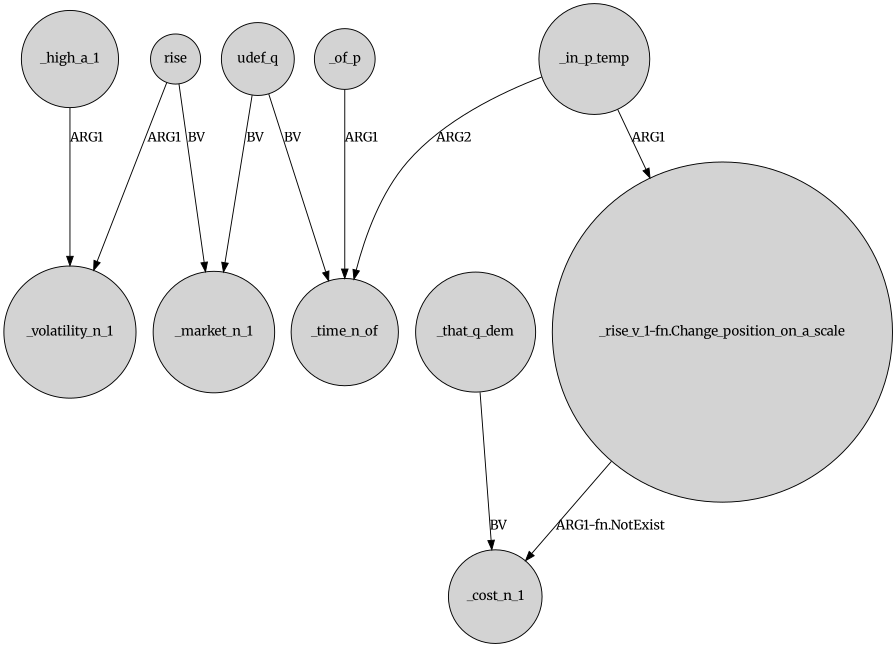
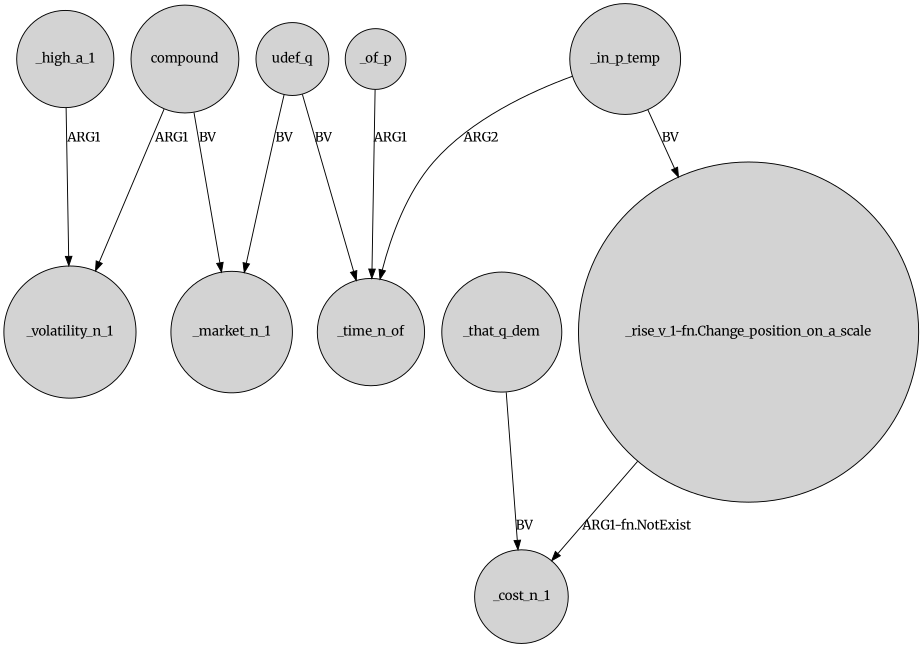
node "rise": label "rise" -> "compound"
edge "_in_p_temp" -> "_rise_v_1-fn.Change_position_on_a_scale": label "ARG1" -> "BV"
